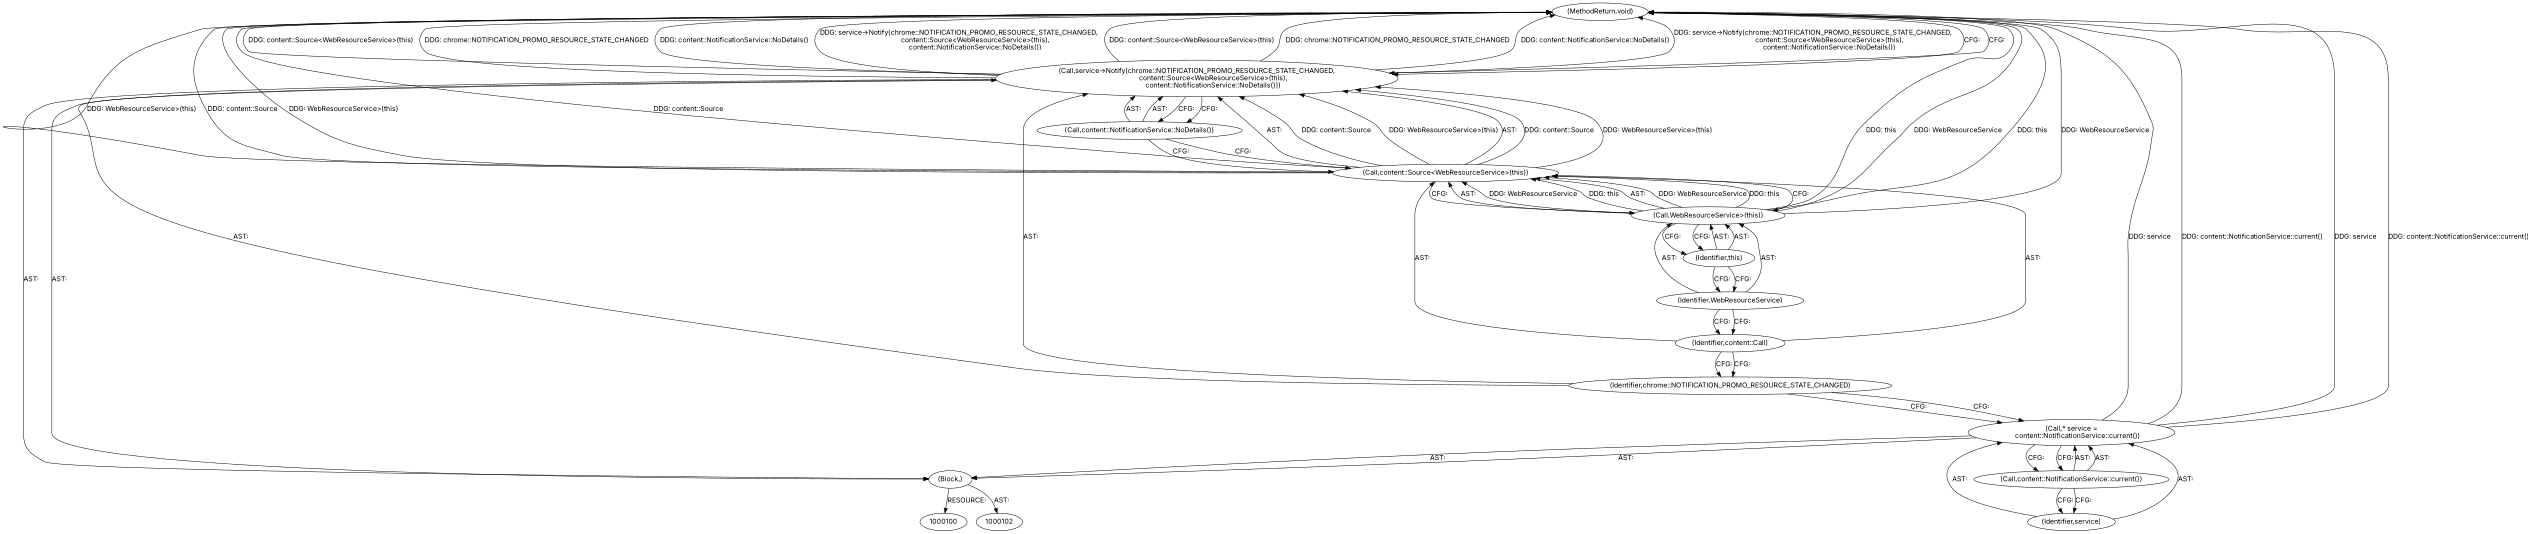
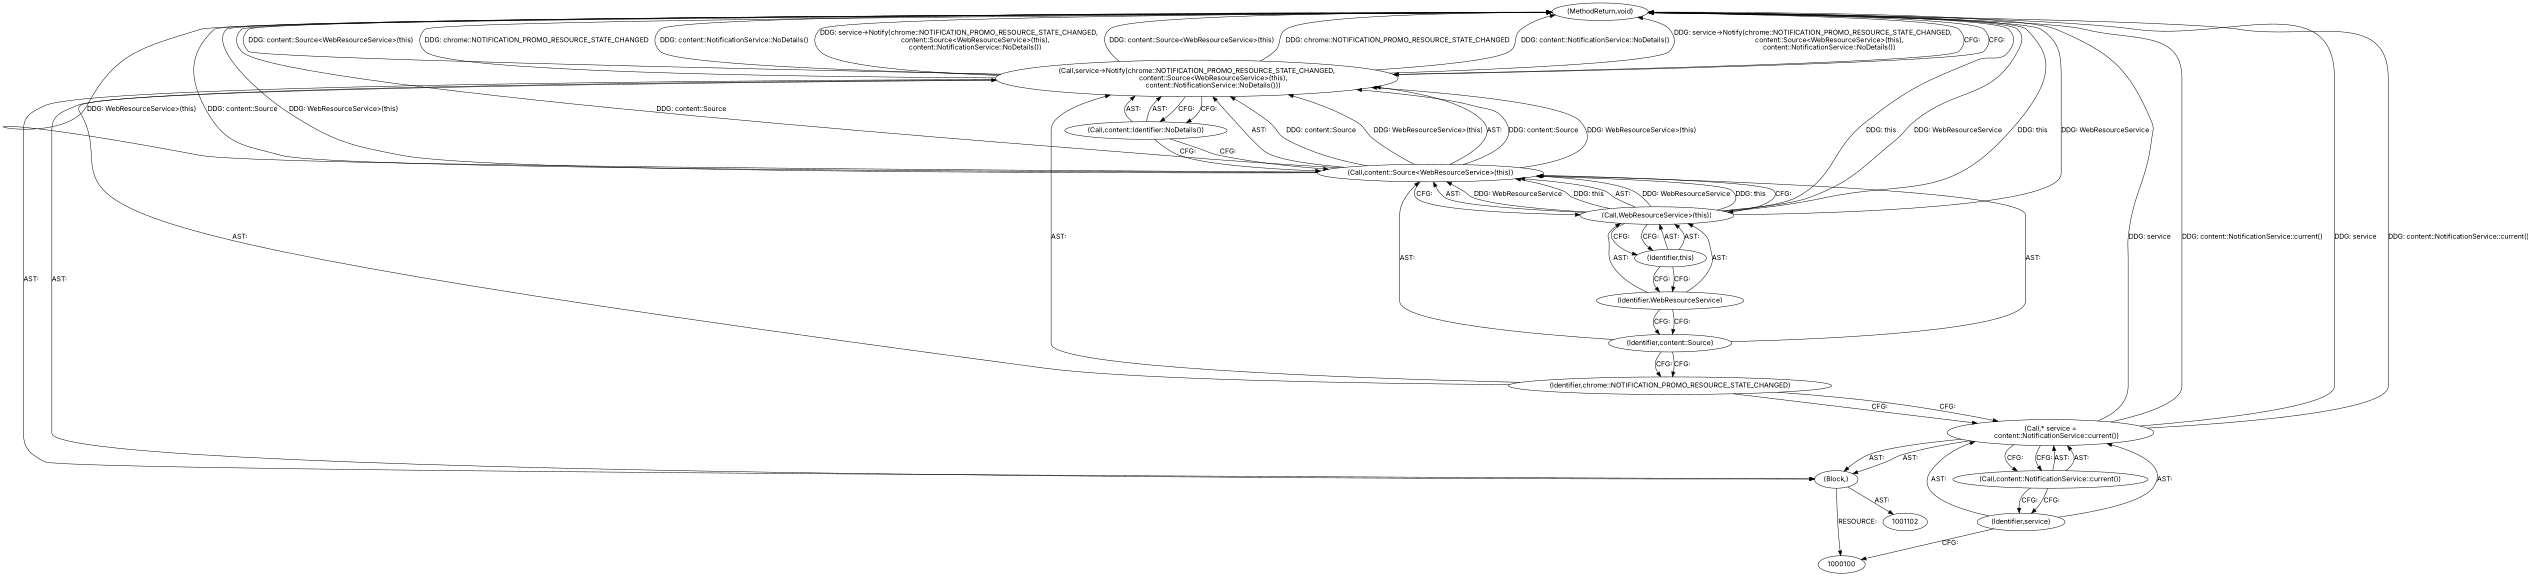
node "(Call,content::NotificationService::NoDetails())": label "(Call,content::NotificationService::NoDetails())" -> "(Call,content::Identifier::NoDetails())"
node "(Identifier,content::Call)": label "(Identifier,content::Call)" -> "(Identifier,content::Source)"
node "1000102": label "1000102" -> "1001102"
edge "(Identifier,service)" -> "1000100": added, label "CFG:"
